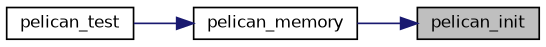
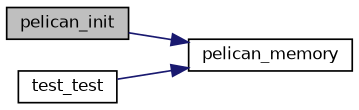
node "pelican_test": label "pelican_test" -> "test_test"
edge "pelican_memory" -> "pelican_init": reversed
